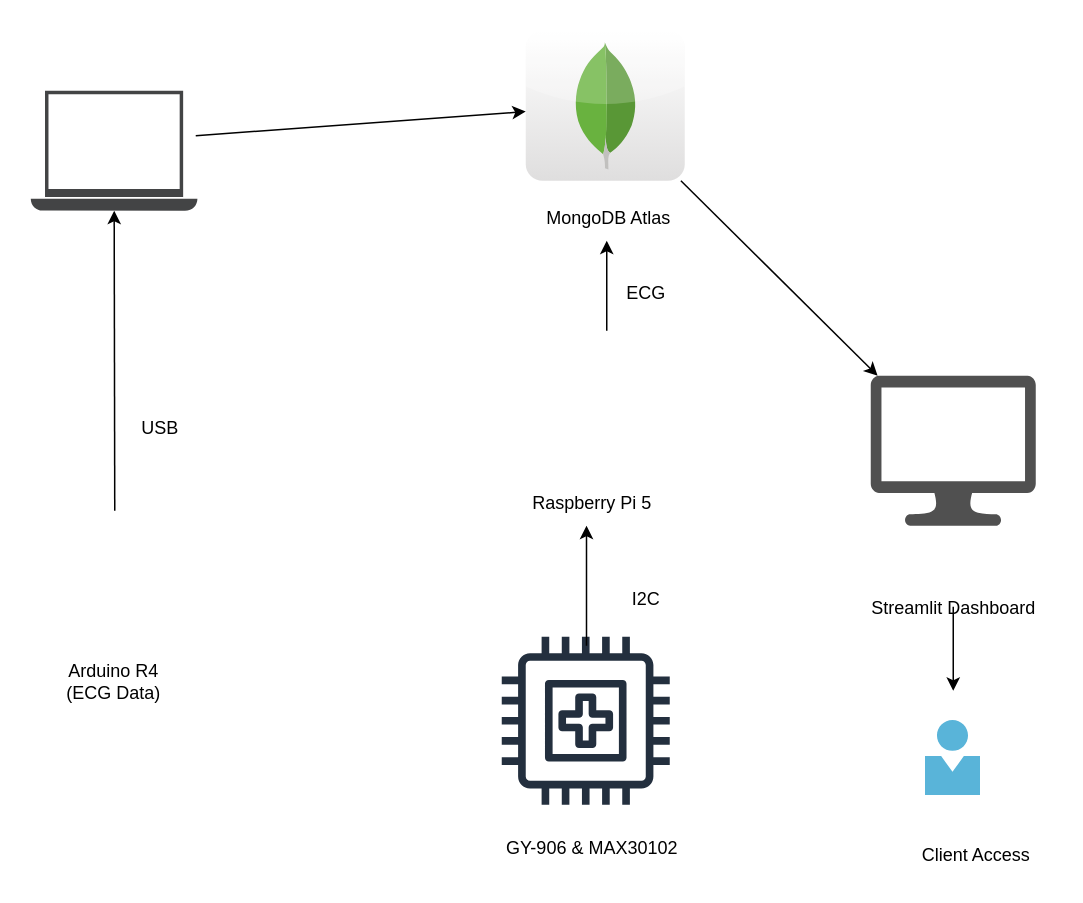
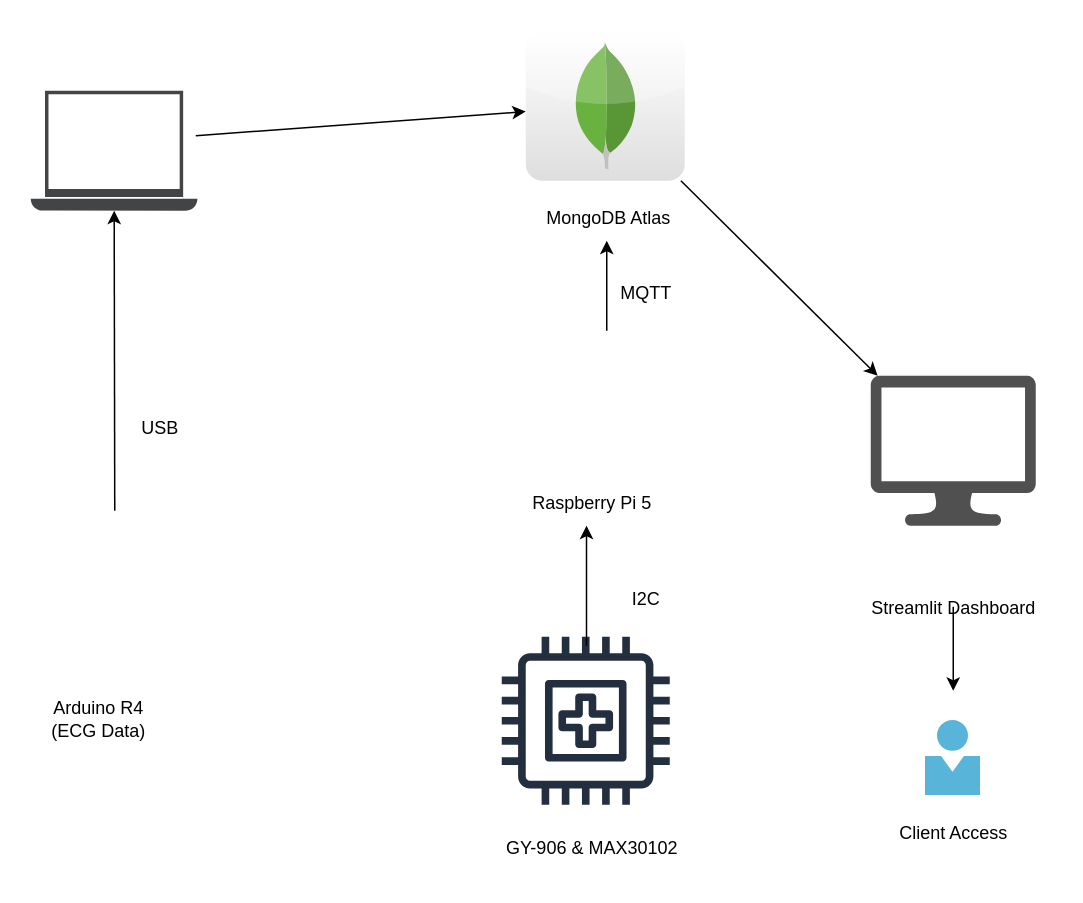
node "ECG": label "ECG" -> "MQTT"
node "Arduino R4 (ECG Data)": moved (113, 682) -> (98, 719)
node "Client Access": moved (976, 856) -> (953, 833)
